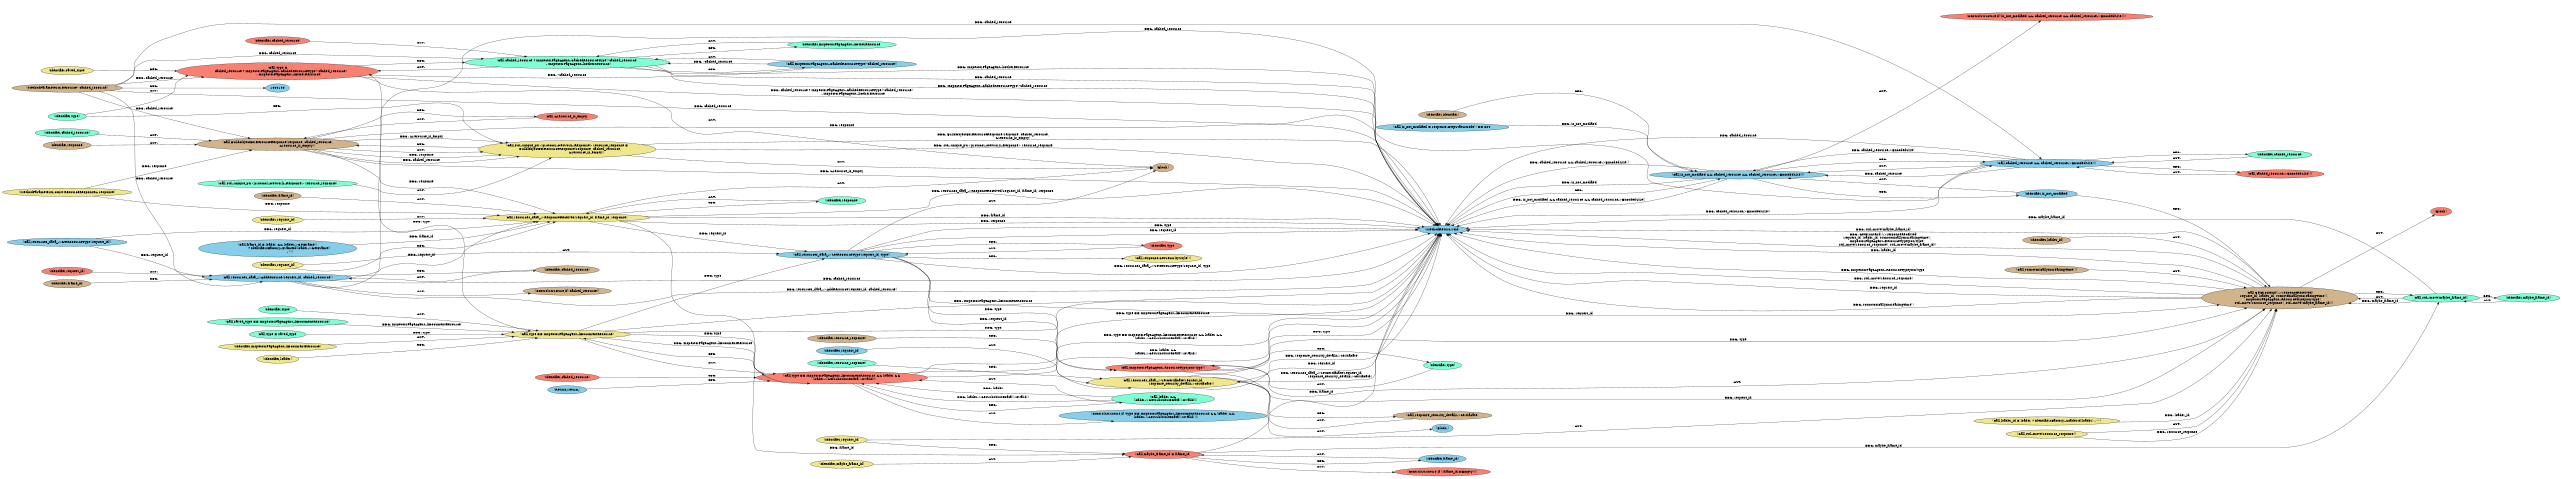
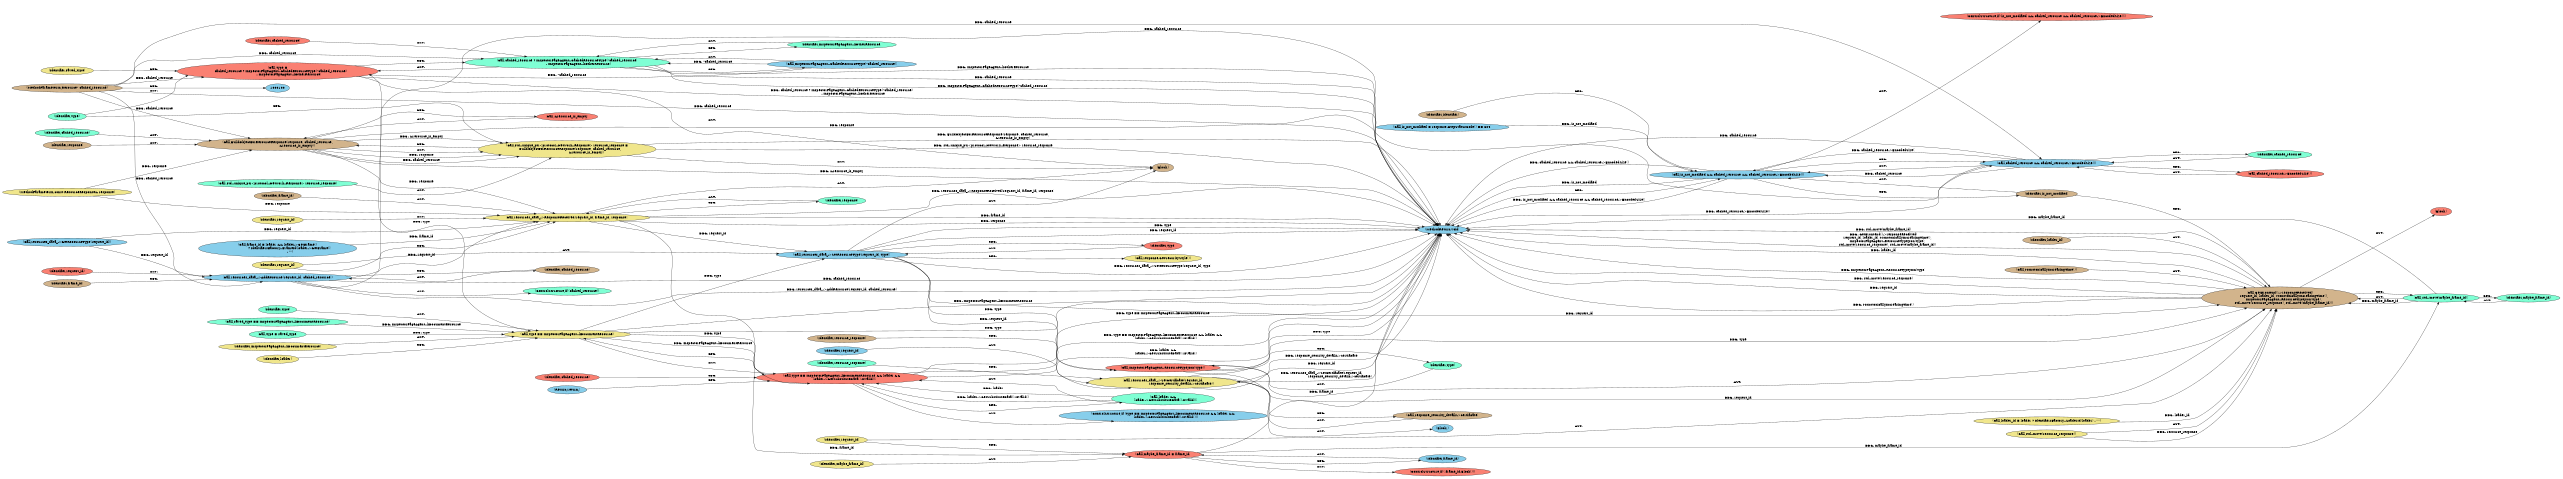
node "(Identifier,is_not_modified)": fillcolor skyblue -> tan
node "(ControlStructure,if (cached_resource))": fillcolor tan -> aquamarine
node "(ControlStructure,if (!frame_id.IsEmpty()))": label "(ControlStructure,if (!frame_id.IsEmpty()))" -> "(ControlStructure,if (!frame_id.Block()))"
